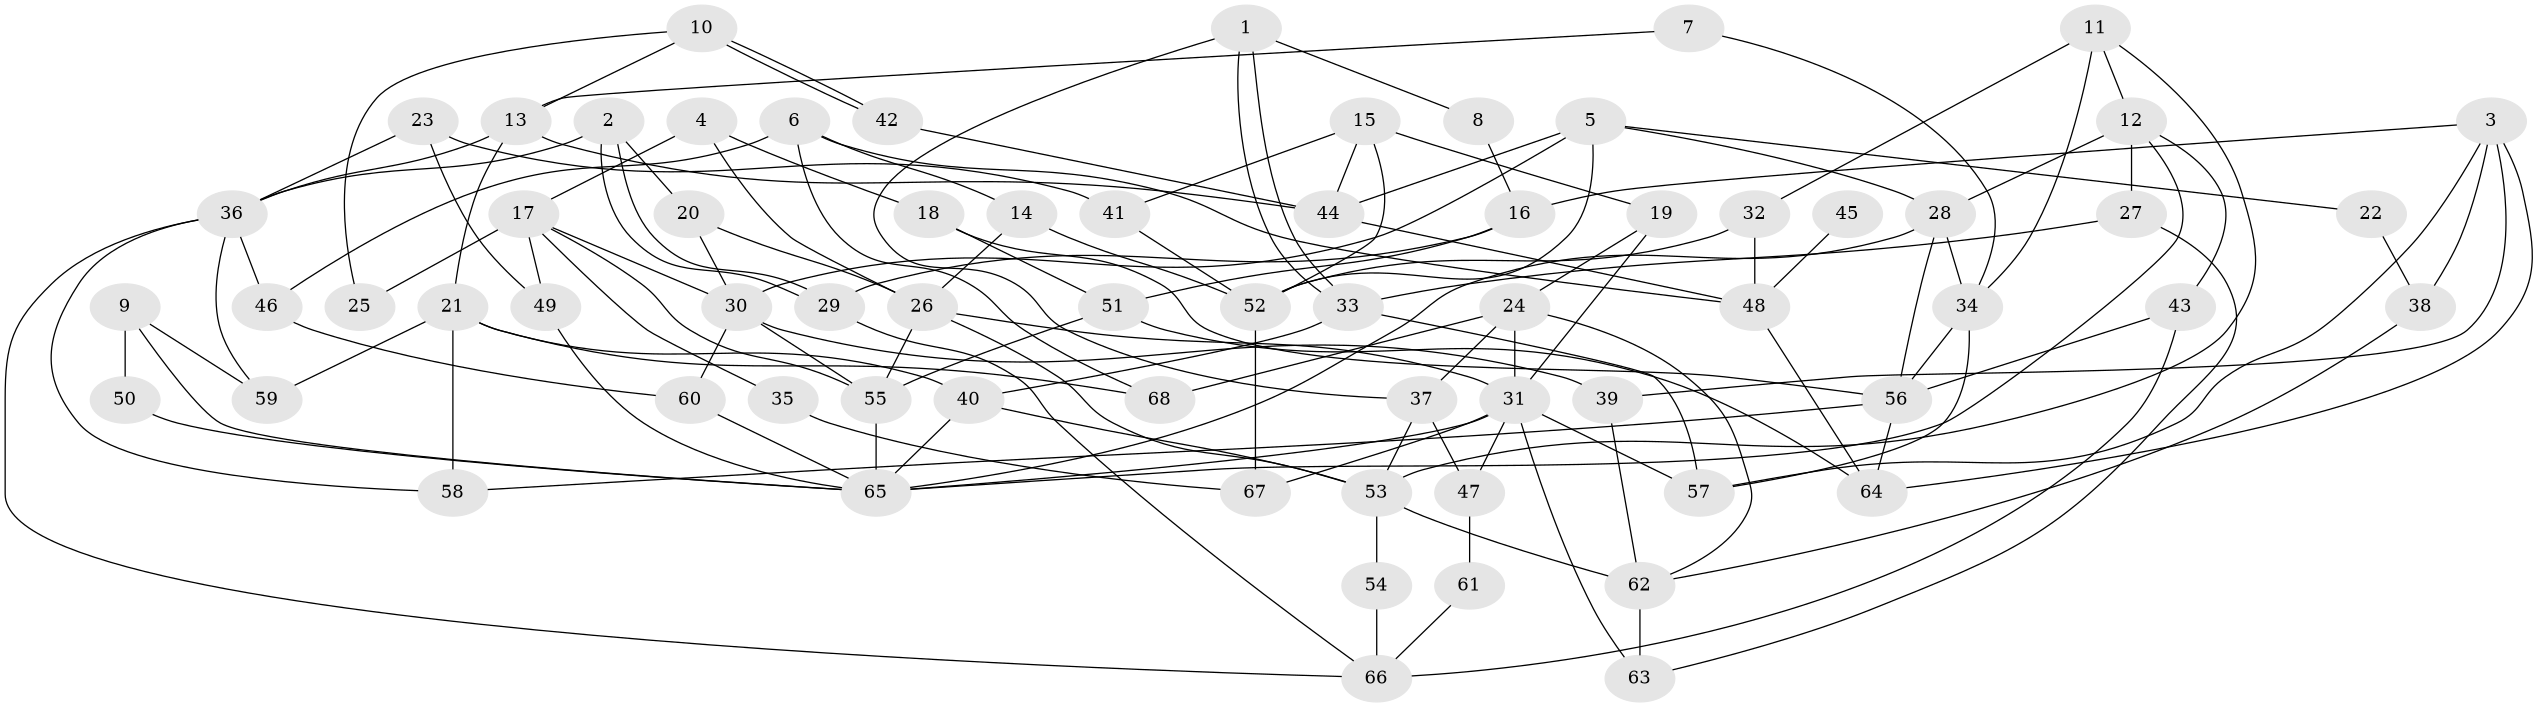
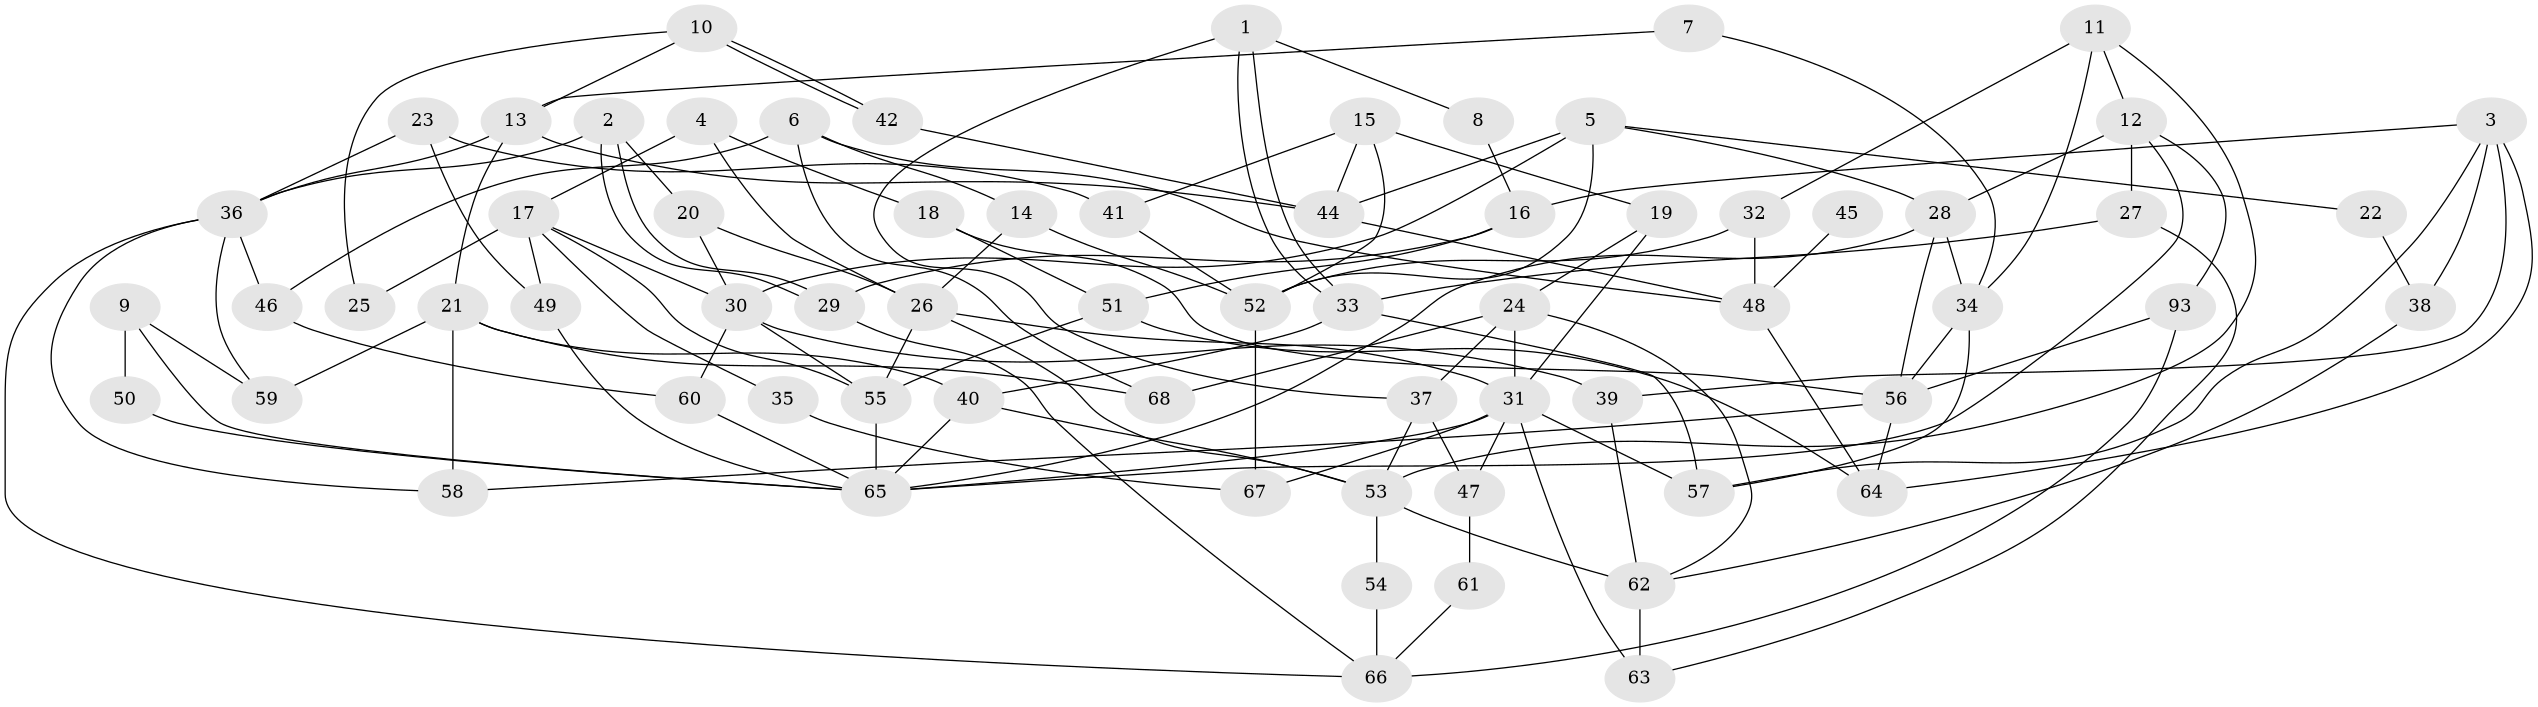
node "43": label "43" -> "93"
